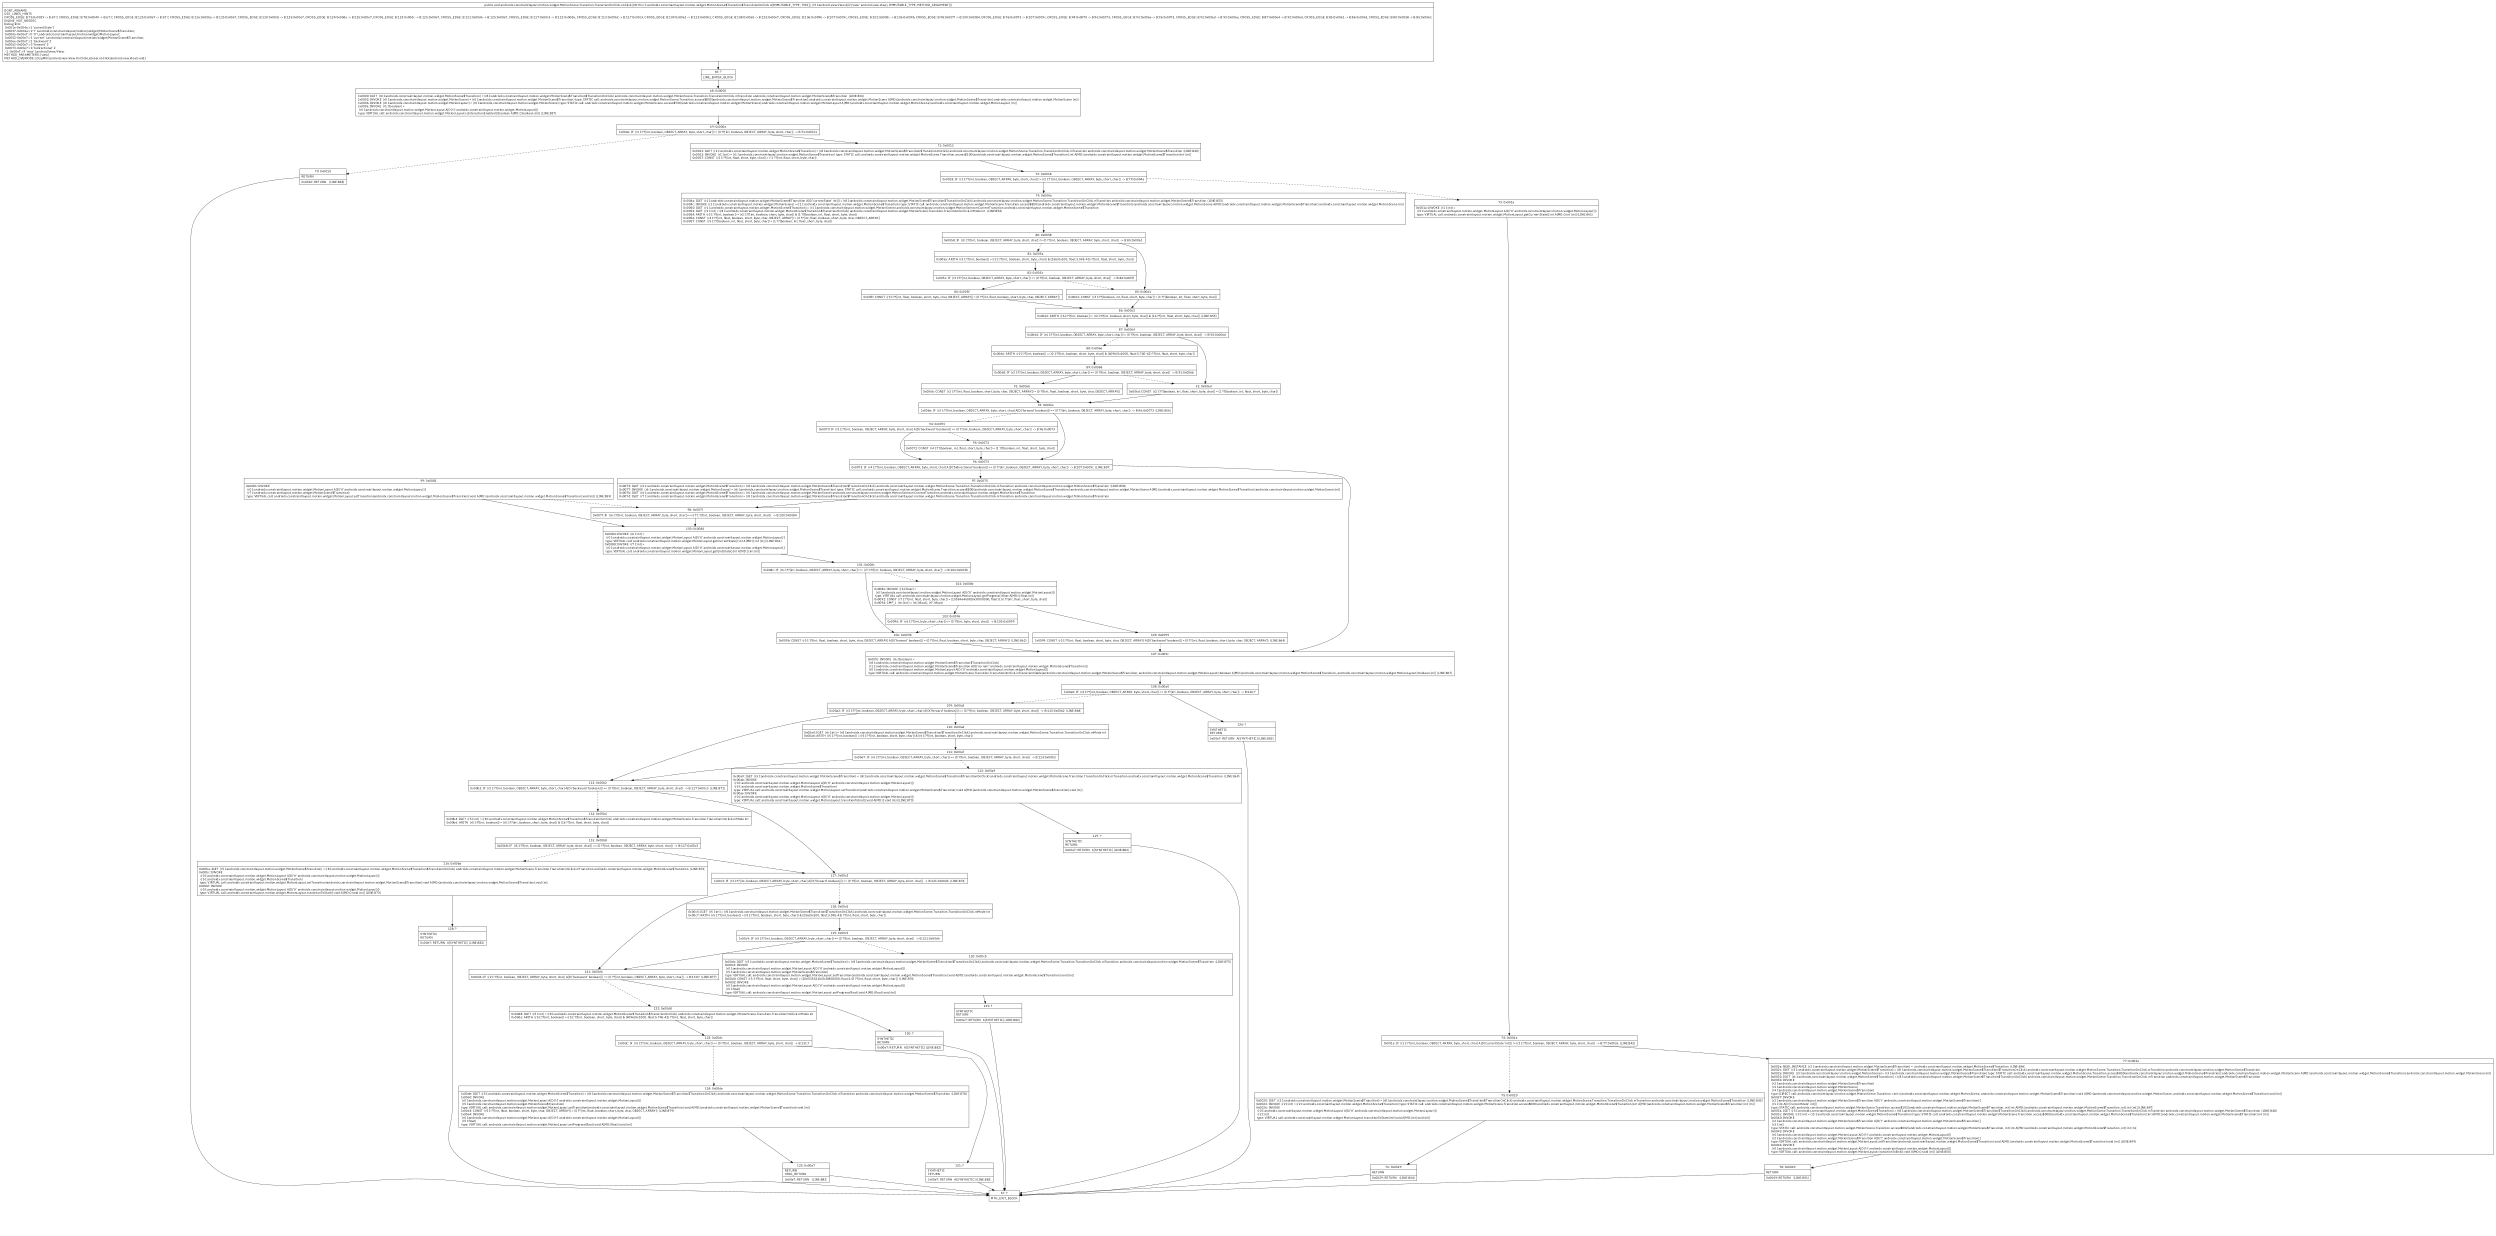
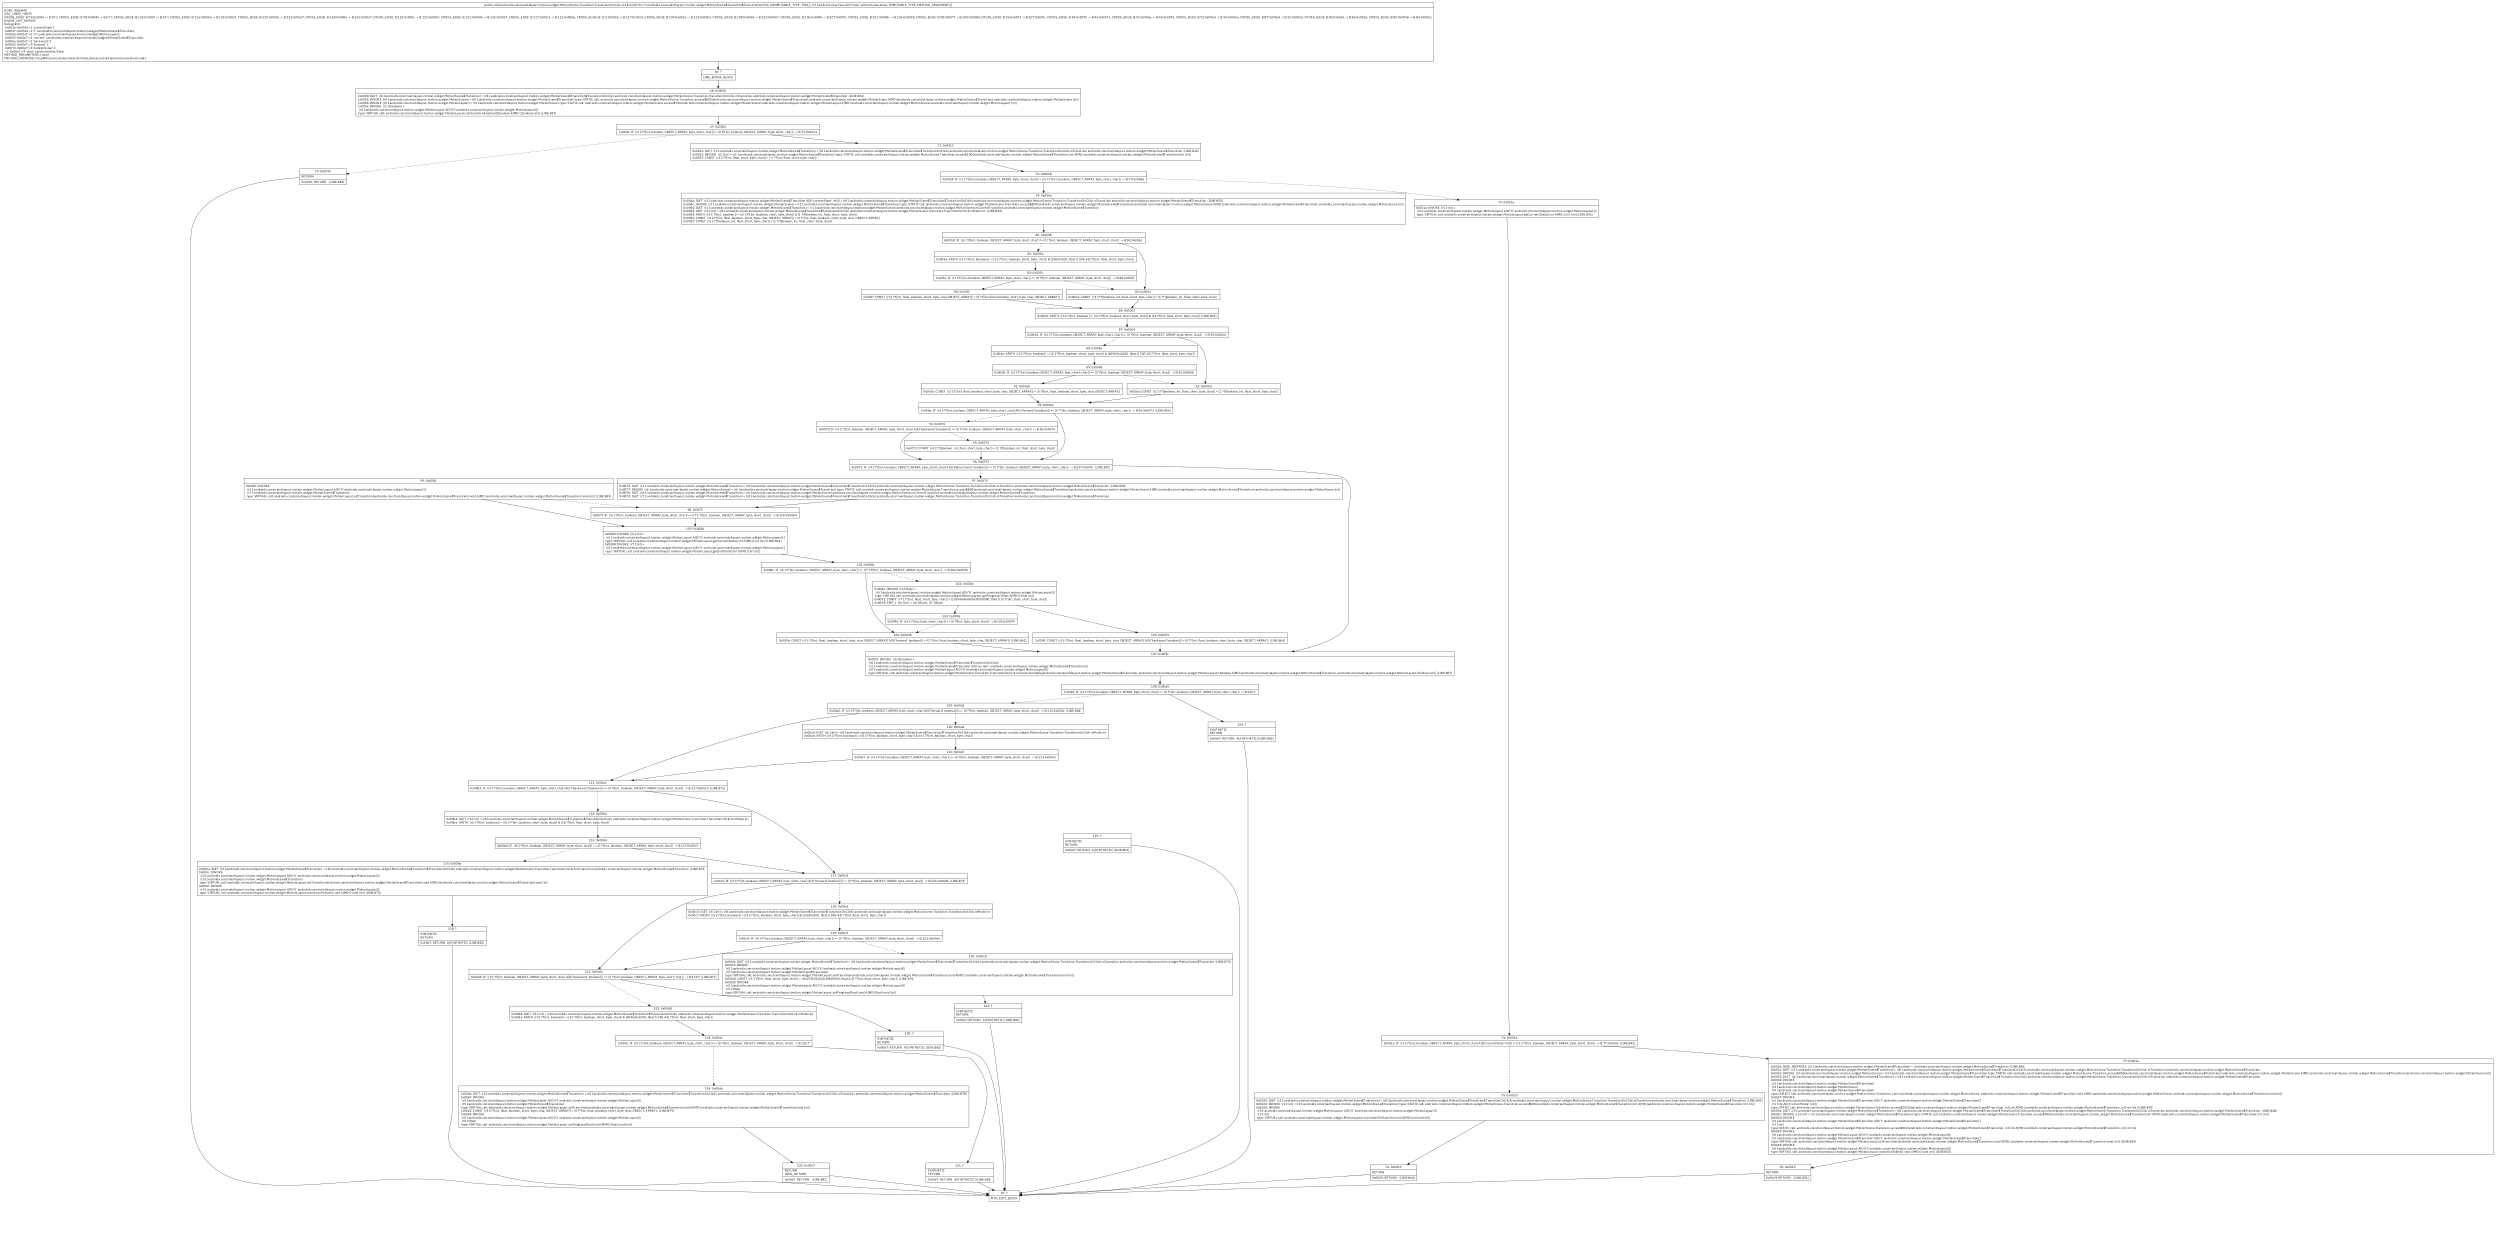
node "112: 0x00a9": removed
